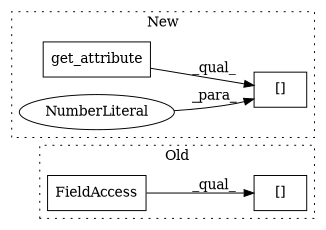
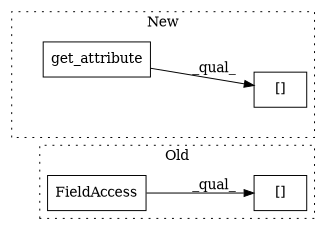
node "NumberLiteral": removed
